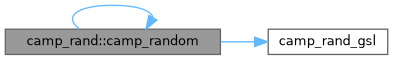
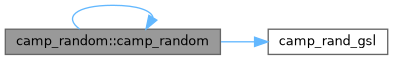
node "camp_rand::camp_random": label "camp_rand::camp_random" -> "camp_random::camp_random"
